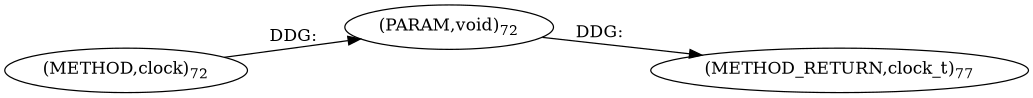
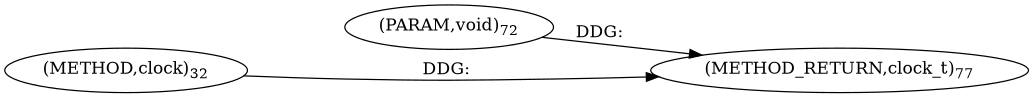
edge "(METHOD,clock)" -> "(PARAM,void)": now "(METHOD,clock)" -> "(METHOD_RETURN,clock_t)"
node "(METHOD,clock)": text "72" -> "32"
